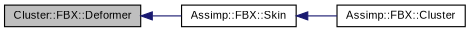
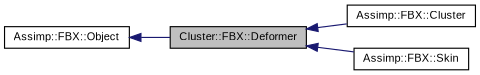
edge "Assimp::FBX::Cluster" -> "Assimp::FBX::Skin": now "Assimp::FBX::Cluster" -> "Cluster::FBX::Deformer"
node "Assimp::FBX::Object": added
